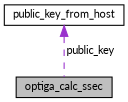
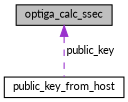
edge "optiga_calc_ssec" -> "public_key_from_host": reversed
